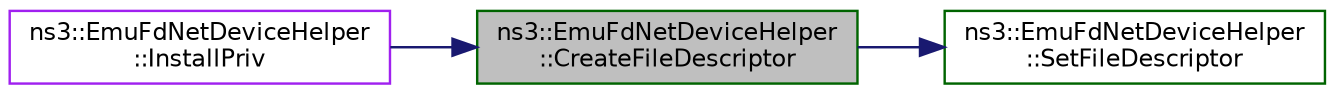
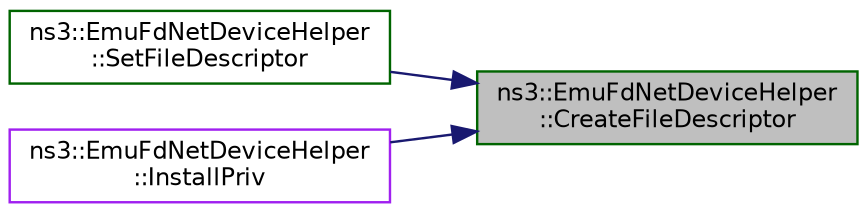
edge "ns3::EmuFdNetDeviceHelper ::CreateFileDescriptor" -> "ns3::EmuFdNetDeviceHelper ::SetFileDescriptor": reversed
